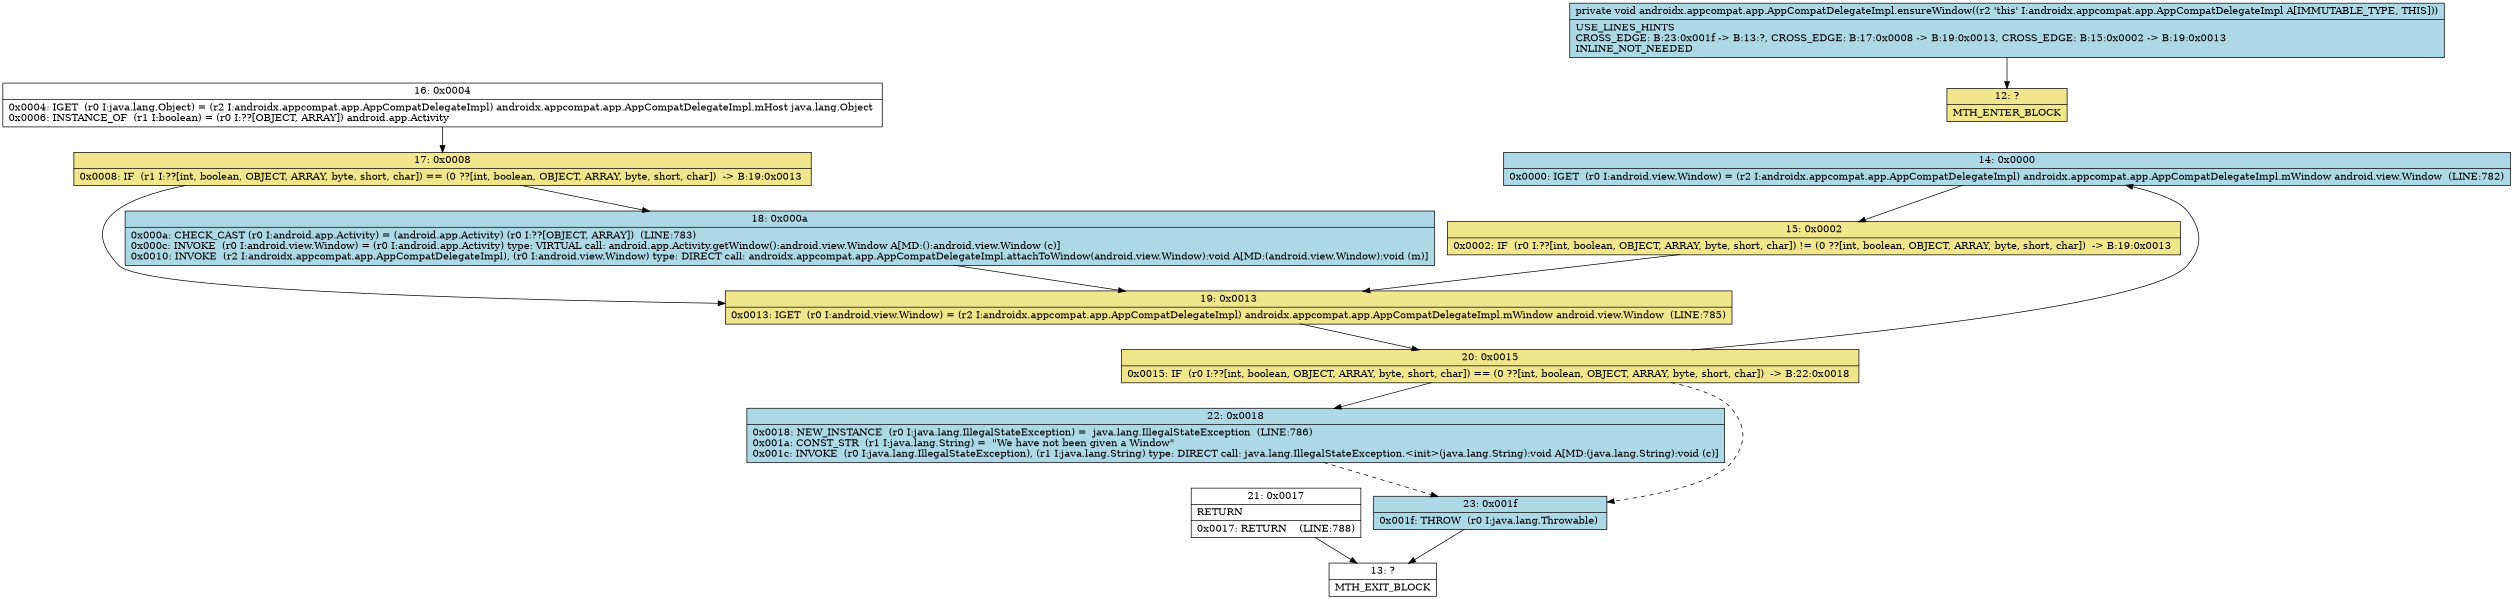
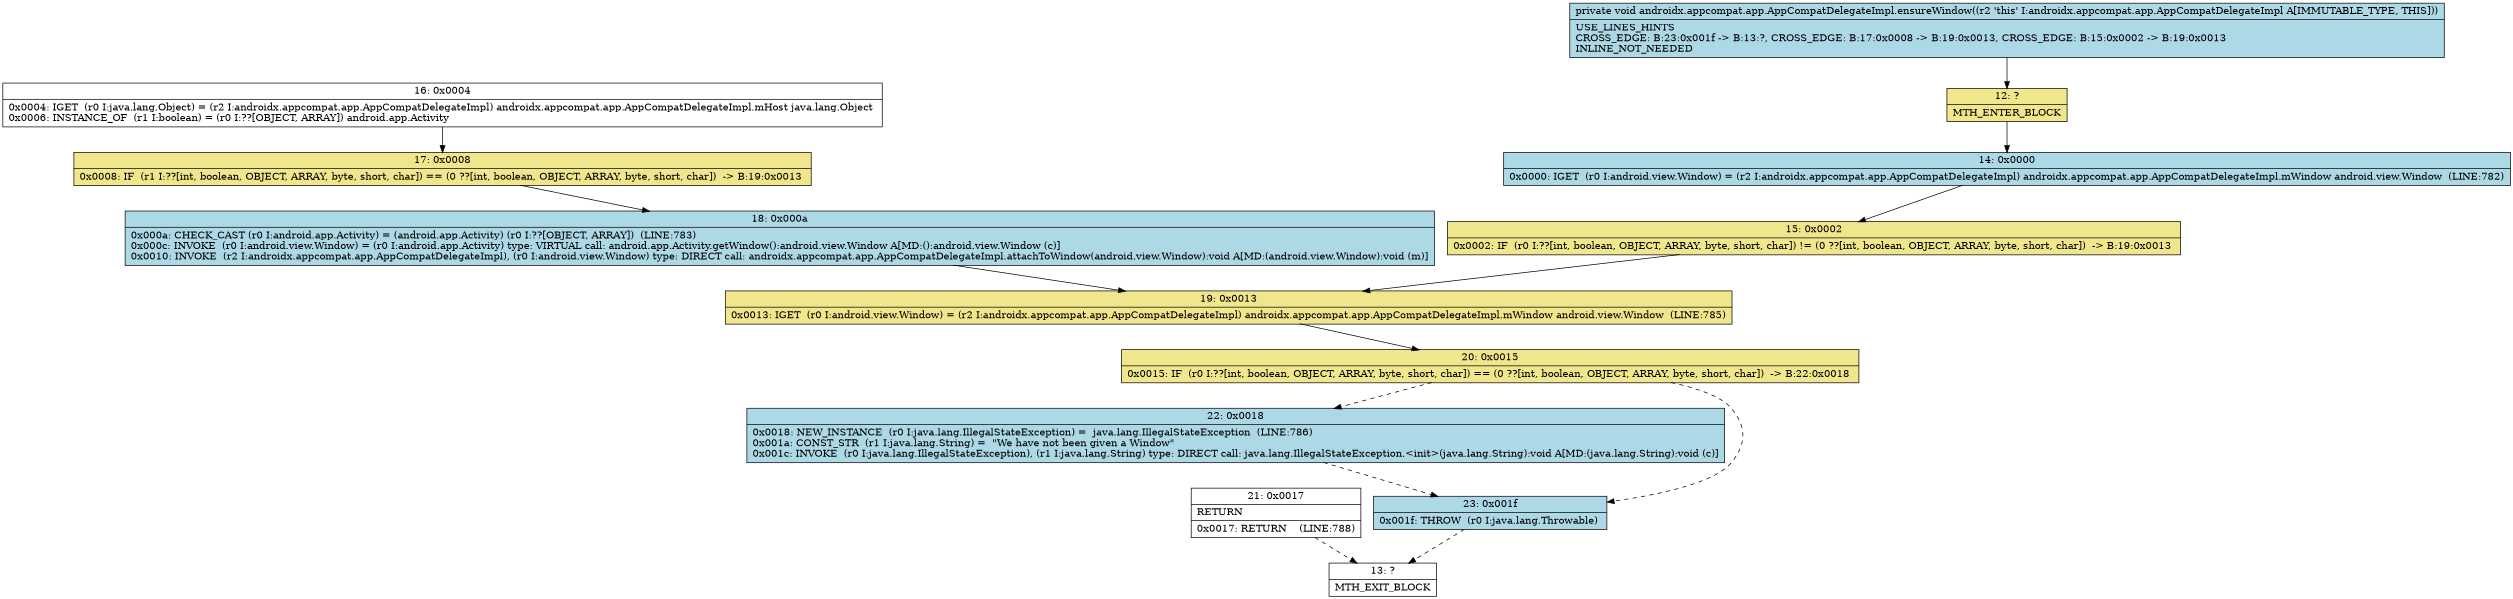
edge "17: 0x0008" -> "19: 0x0013": removed
edge "20: 0x0015" -> "14: 0x0000": now "12: ?" -> "14: 0x0000"
edge "20: 0x0015" -> "22: 0x0018": style solid -> dashed
edge "23: 0x001f" -> "13: ?": style solid -> dashed
edge "21: 0x0017" -> "13: ?": style solid -> dashed
